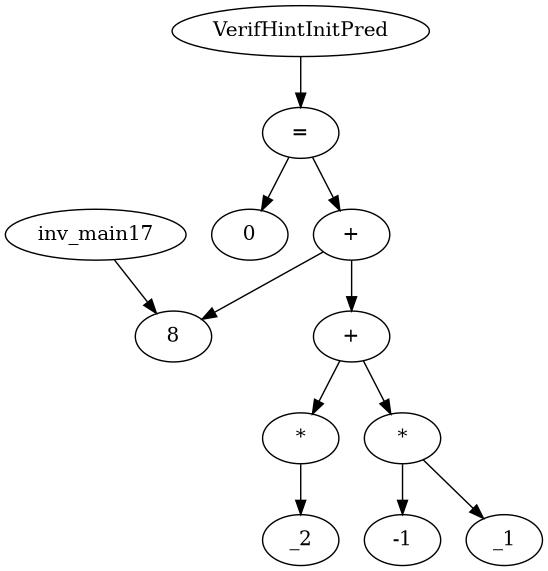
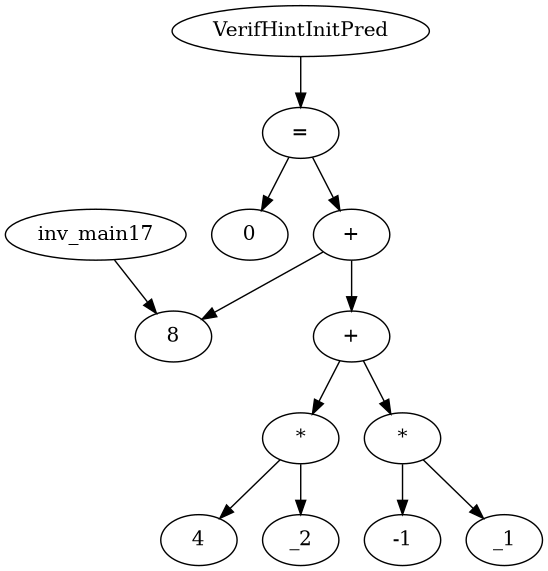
node "4": added
